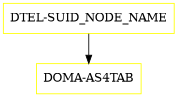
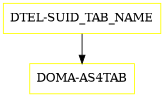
node "DTEL-SUID_NODE_NAME": label "DTEL-SUID_NODE_NAME" -> "DTEL-SUID_TAB_NAME"
